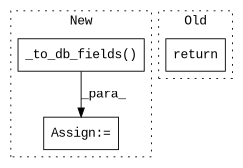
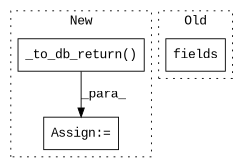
node "_to_db_fields()": label "_to_db_fields()" -> "_to_db_return()"
node "return": label "return" -> "fields"
